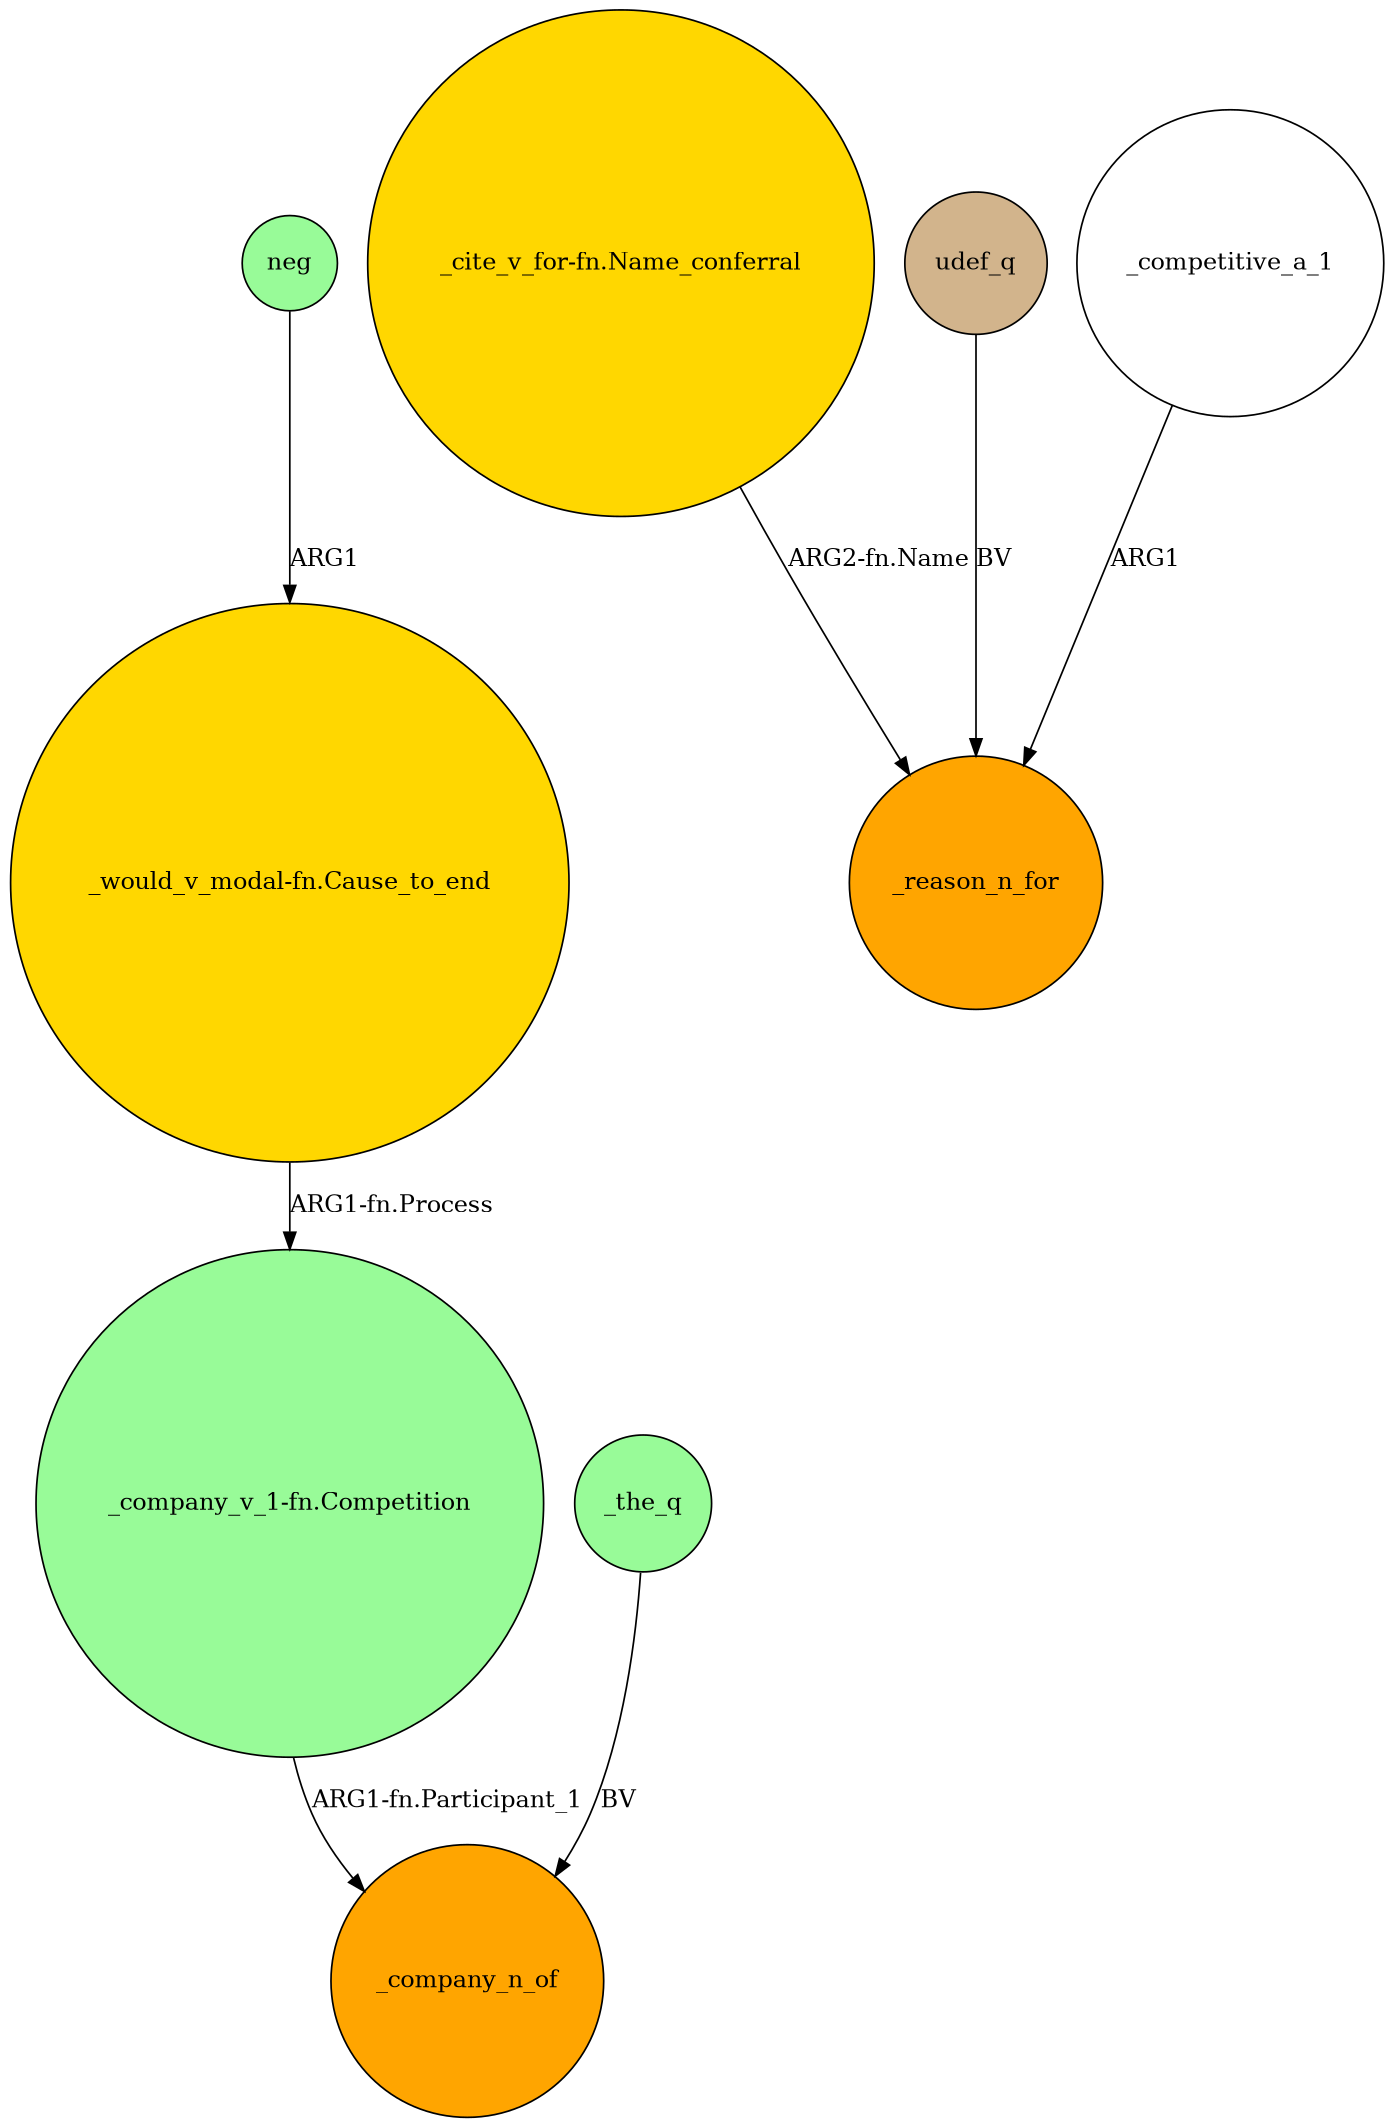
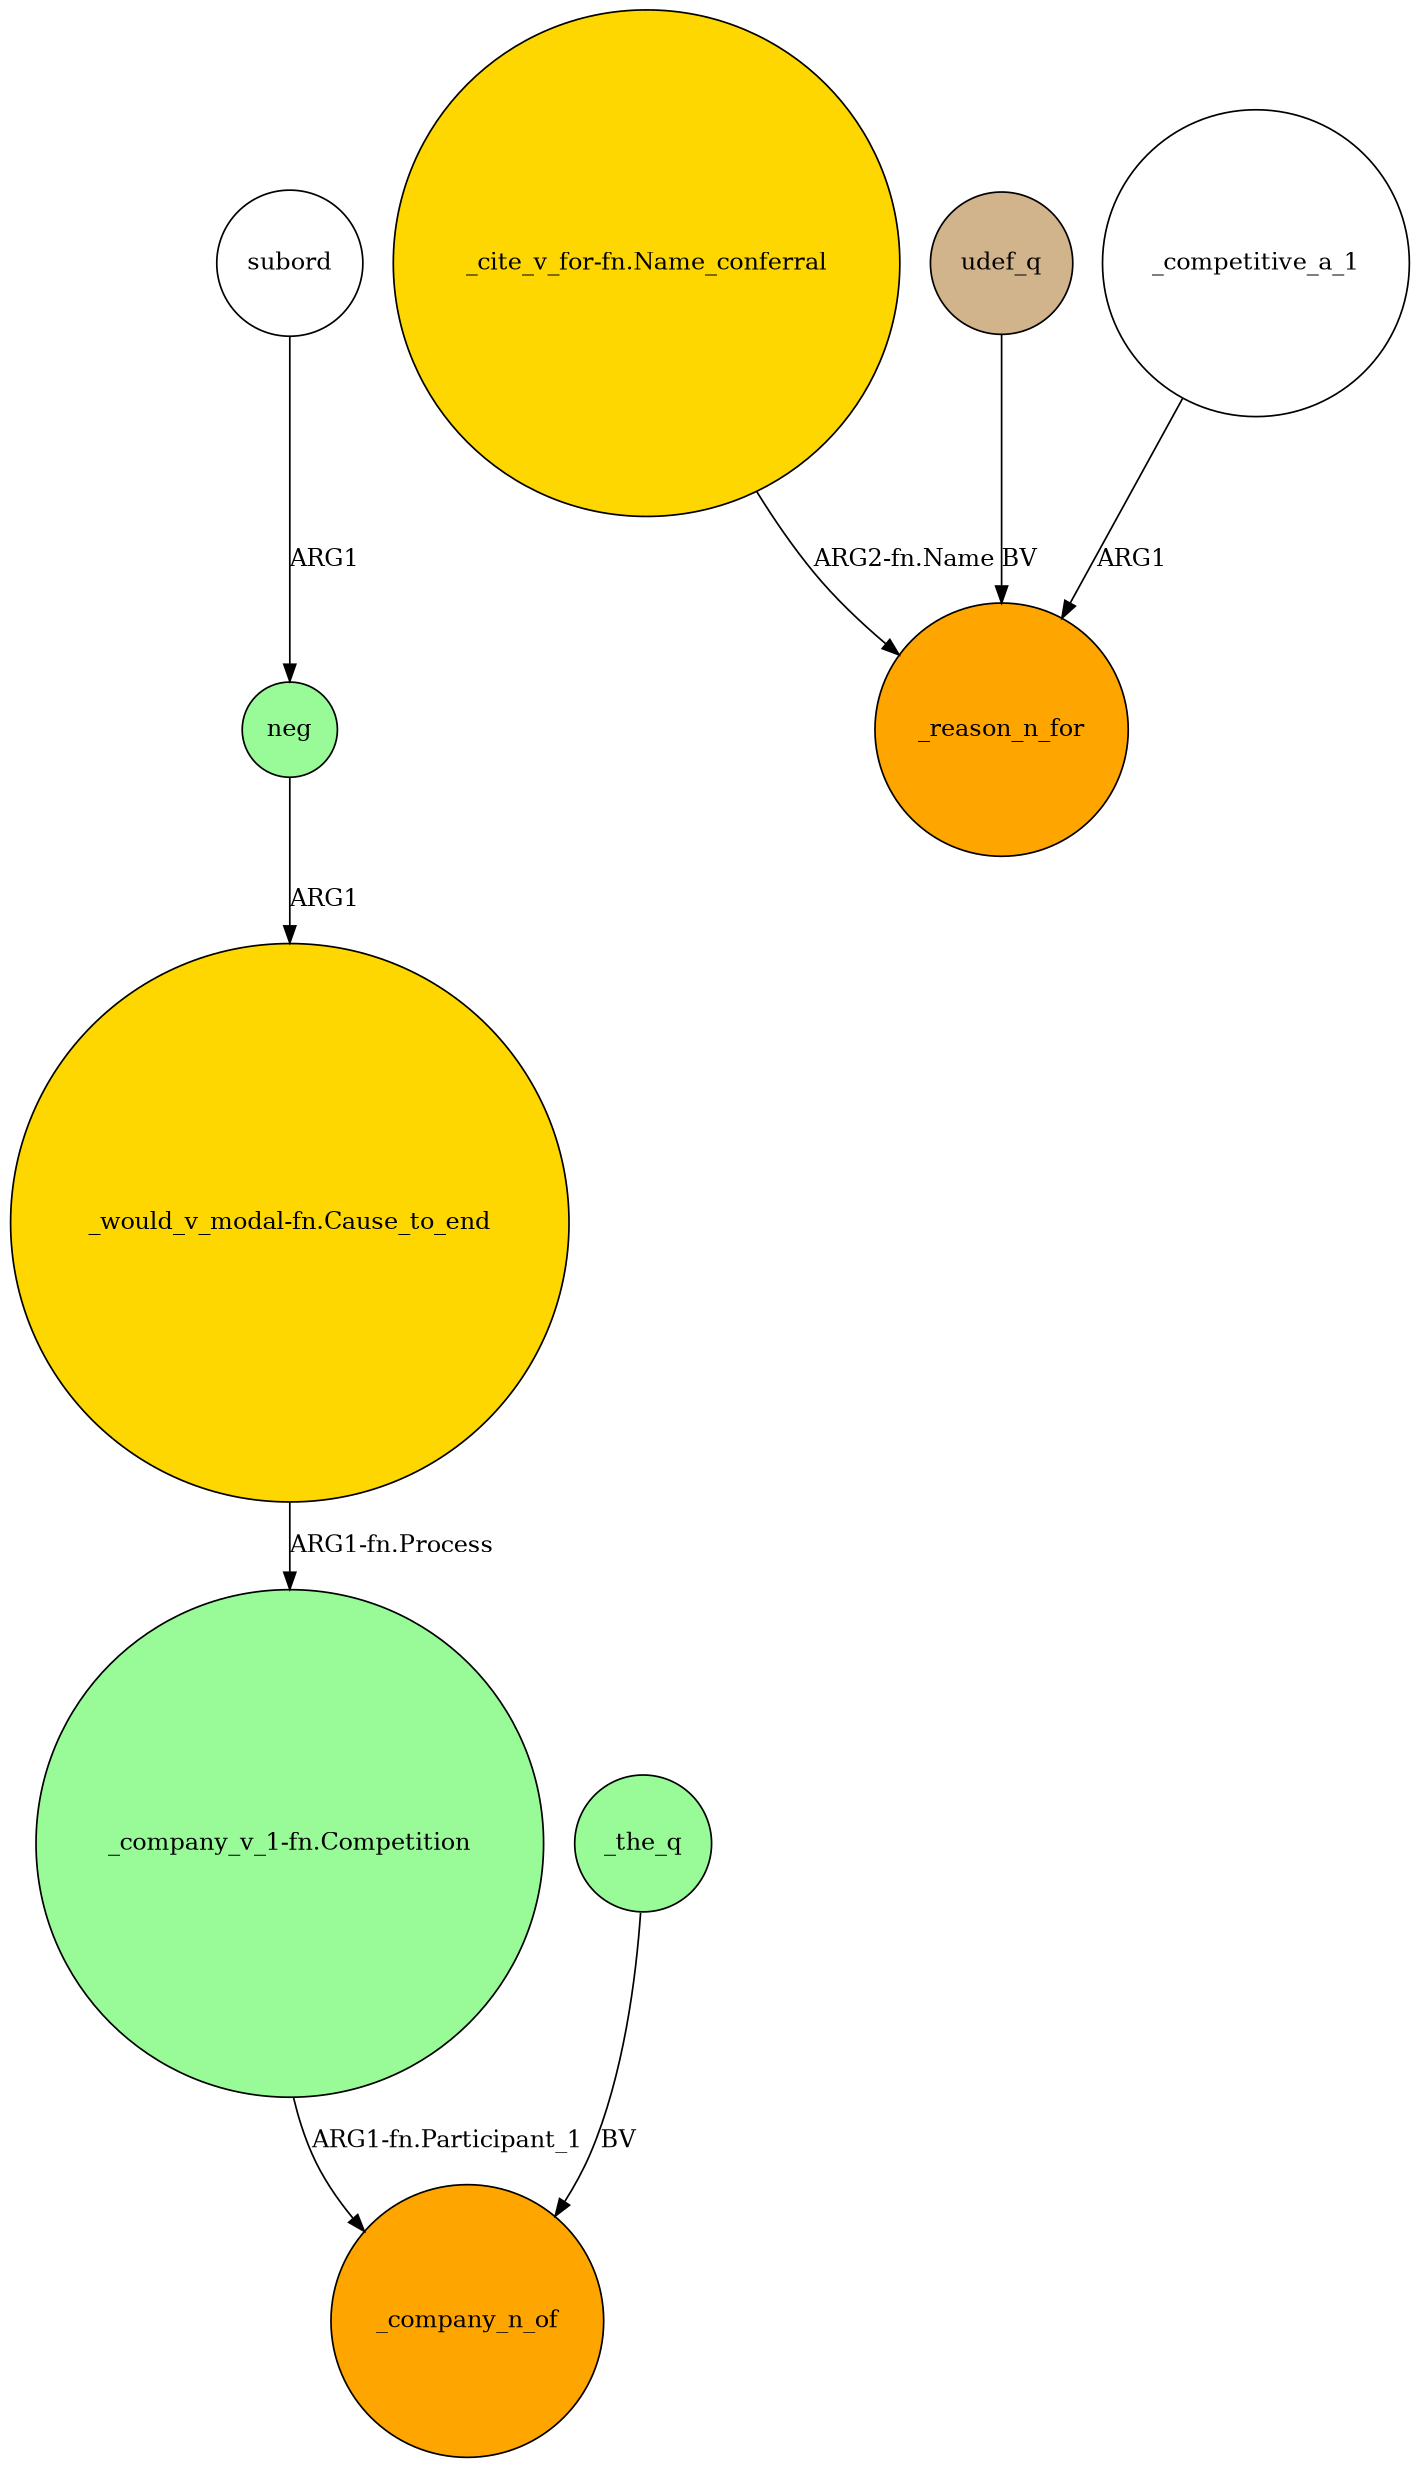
node "subord": added
